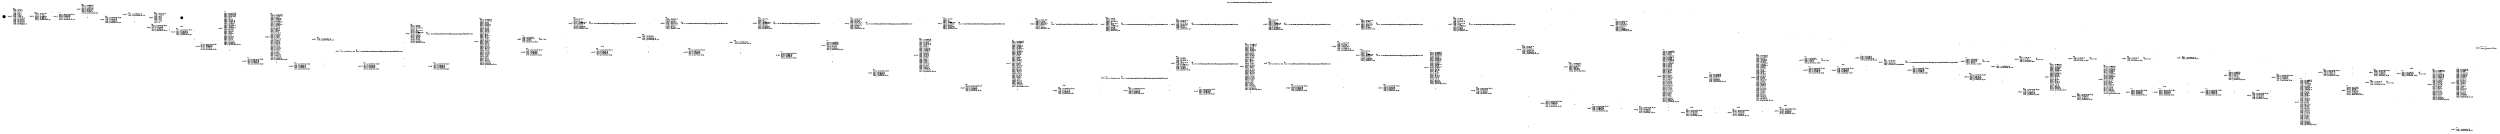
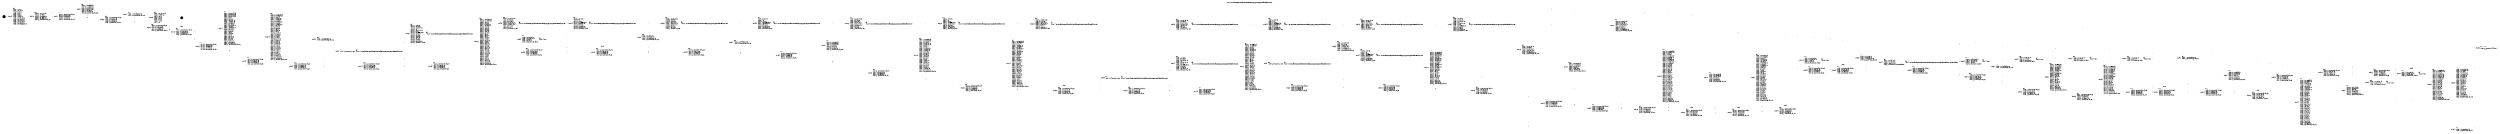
node "0x40244a [35]": added
node "0x40254e [44]": removed
